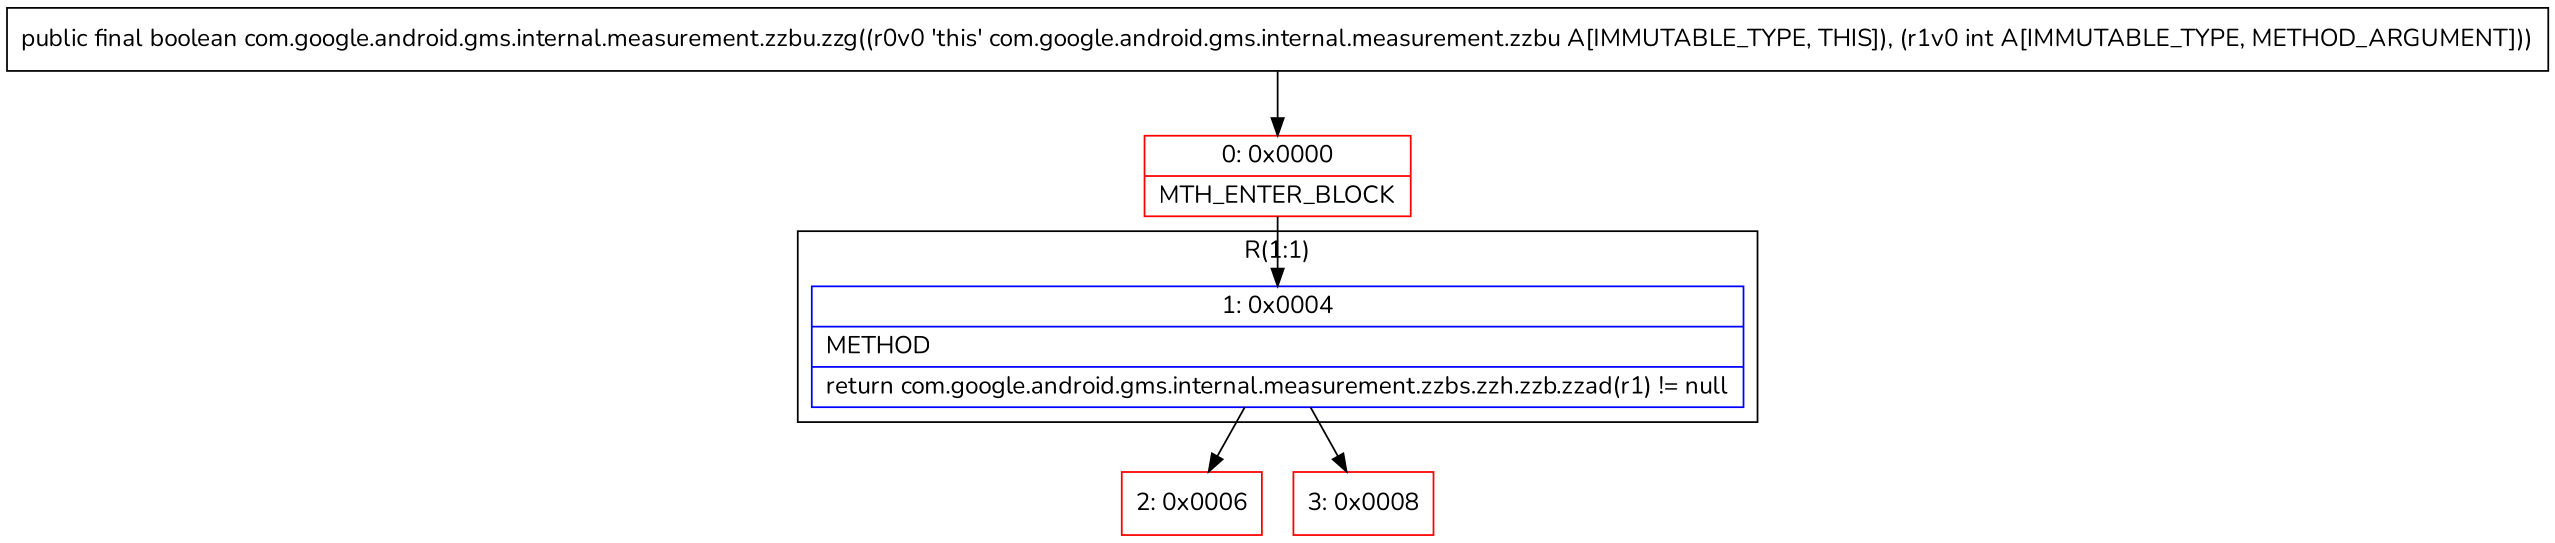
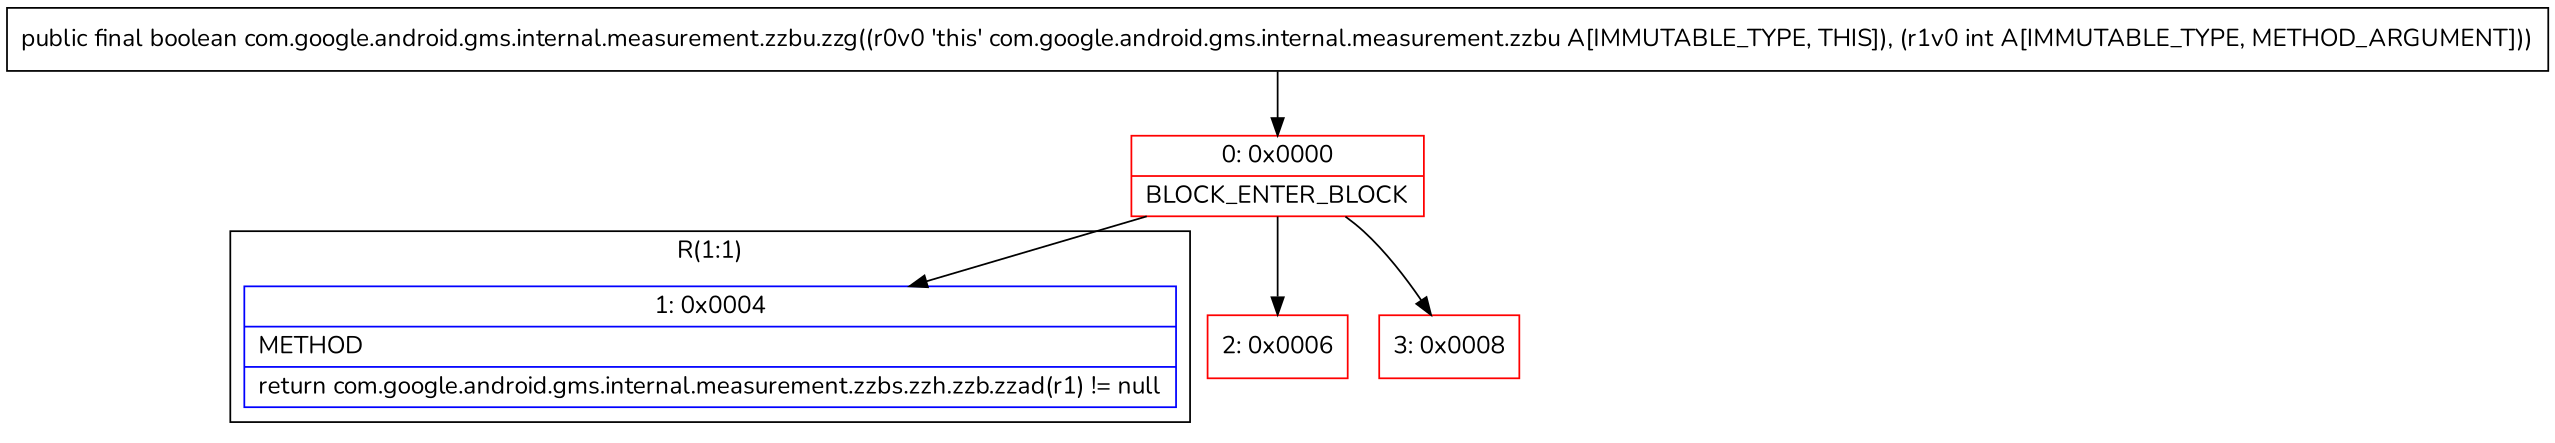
node "0: 0x0000": text "MTH_ENTER_BLOCK" -> "BLOCK_ENTER_BLOCK"
edge "1: 0x0004" -> "2: 0x0006": now "0: 0x0000" -> "2: 0x0006"
edge "1: 0x0004" -> "3: 0x0008": now "0: 0x0000" -> "3: 0x0008"
